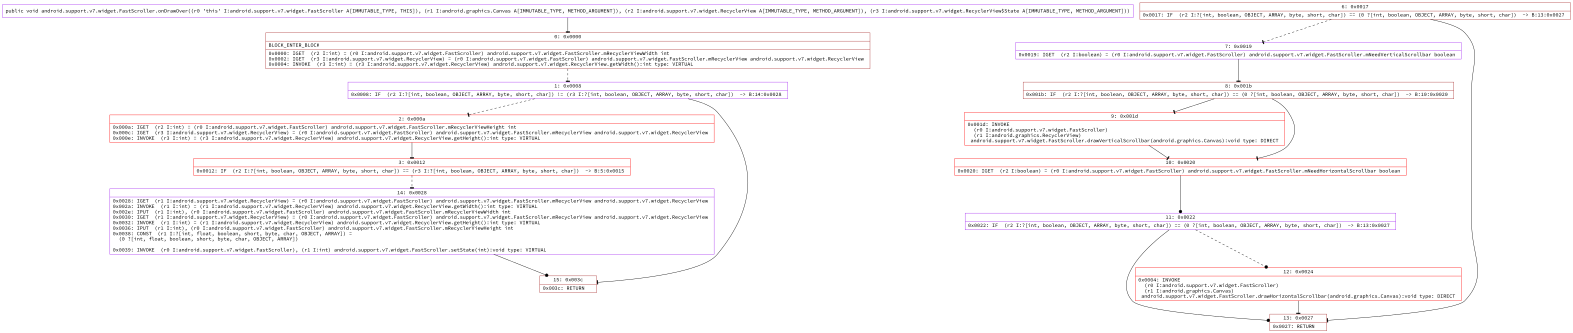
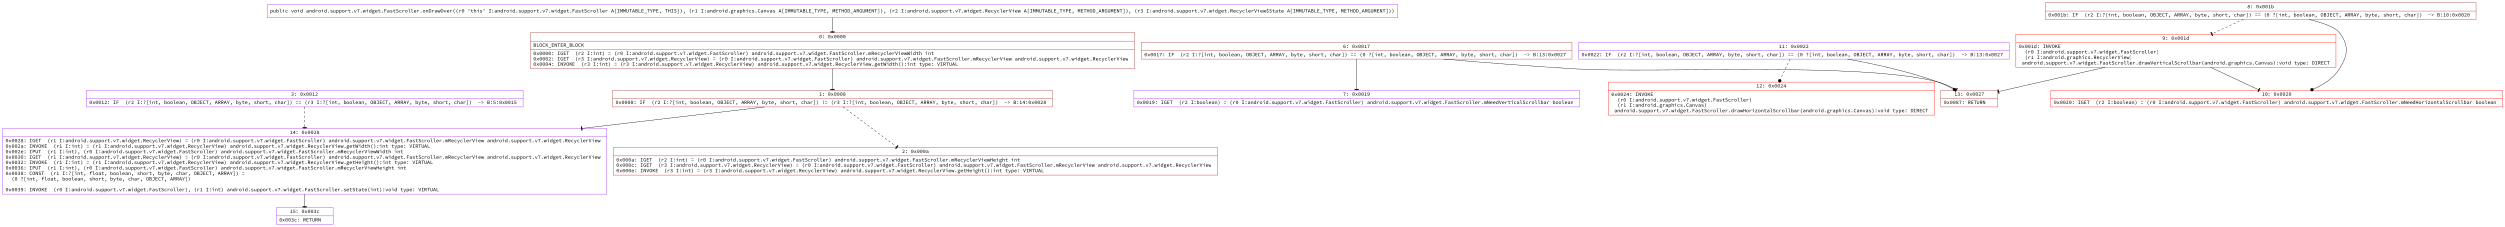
edge "6: 0x0017" -> "7: 0x0019": style dashed -> solid
edge "7: 0x0019" -> "8: 0x001b": removed
edge "0: 0x0000" -> "1: 0x0008": style dashed -> solid
node "1: 0x0008": color purple -> brown
edge "8: 0x001b" -> "9: 0x001d": style solid -> dashed
edge "8: 0x001b" -> "10: 0x0020": arrowhead tee -> dot
edge "2: 0x000a" -> "3: 0x0012": removed
node "3: 0x0012": color red -> purple
edge "10: 0x0020" -> "11: 0x0022": removed
edge "1: 0x0008" -> "15: 0x003c": now "1: 0x0008" -> "14: 0x0028"
edge "14: 0x0028" -> "15: 0x003c": arrowhead dot -> tee
node "12: 0x0024": text "0x0004: INVOKE" -> "0x0024: INVOKE"
node "15: 0x003c": color brown -> purple
edge "12: 0x0024" -> "13: 0x0027": now "9: 0x001d" -> "13: 0x0027"
node "13: 0x0027": text "0x0027: RETURN" -> "0x0087: RETURN"
